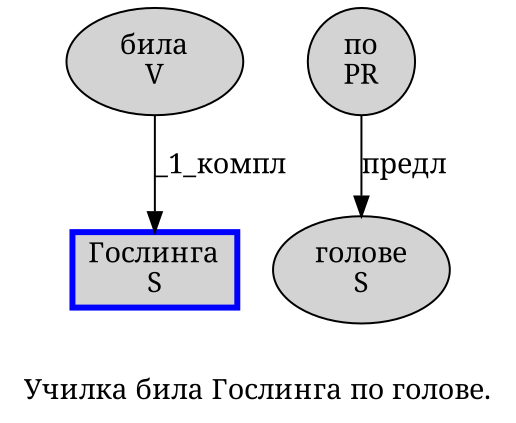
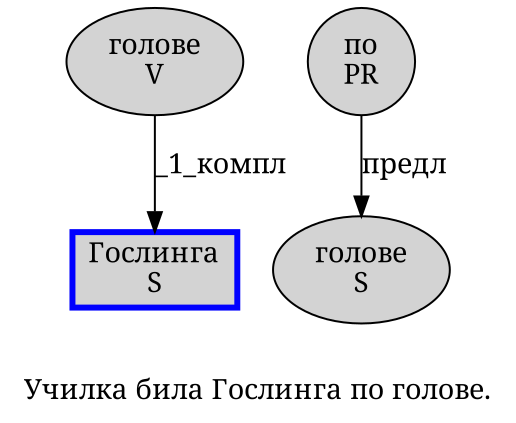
node "била V": label "била V" -> "голове V"
